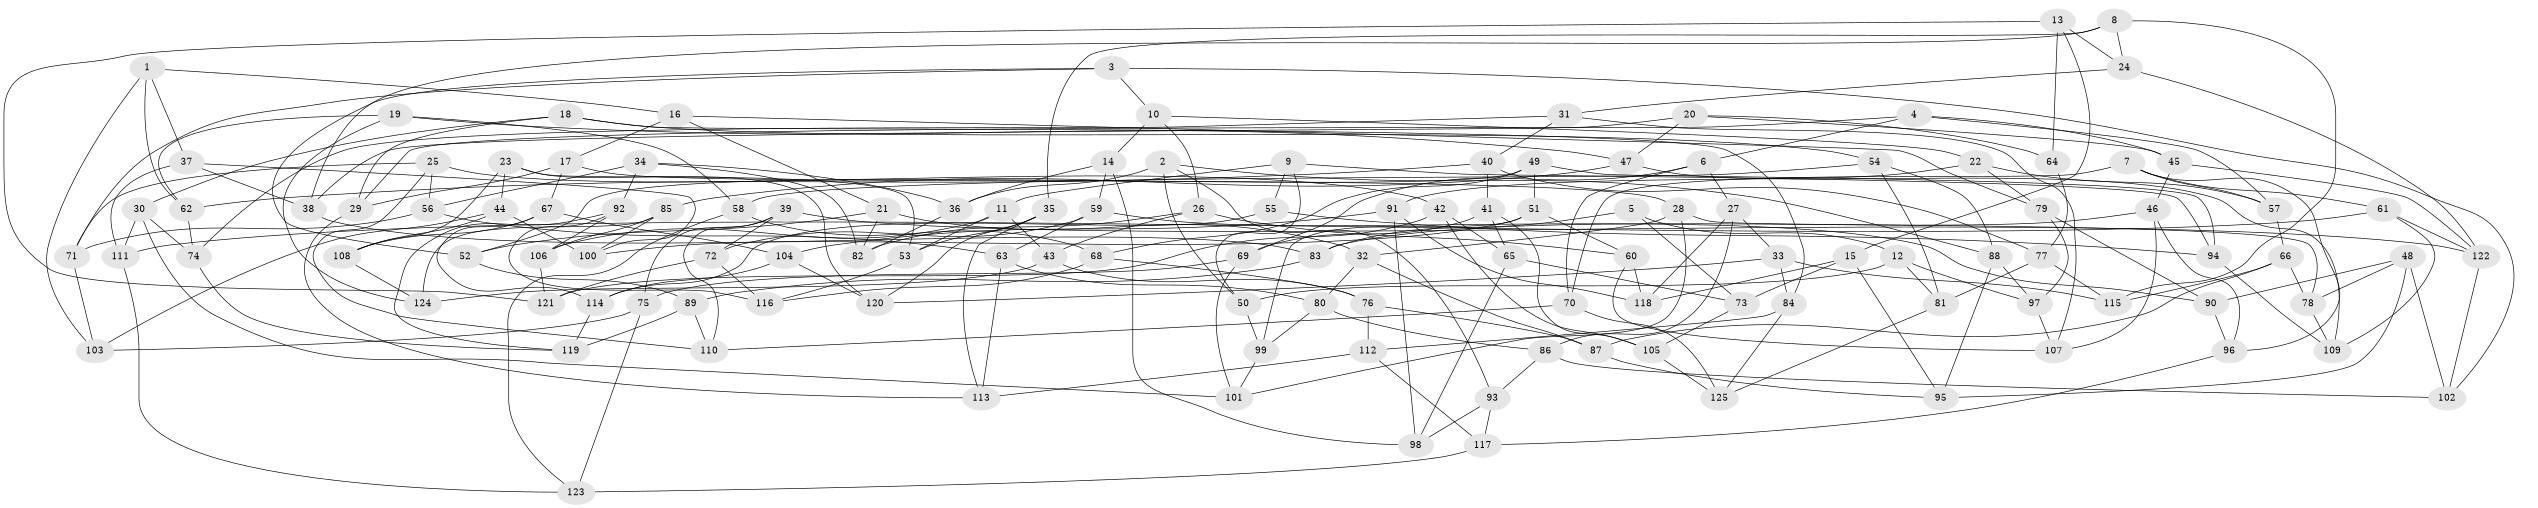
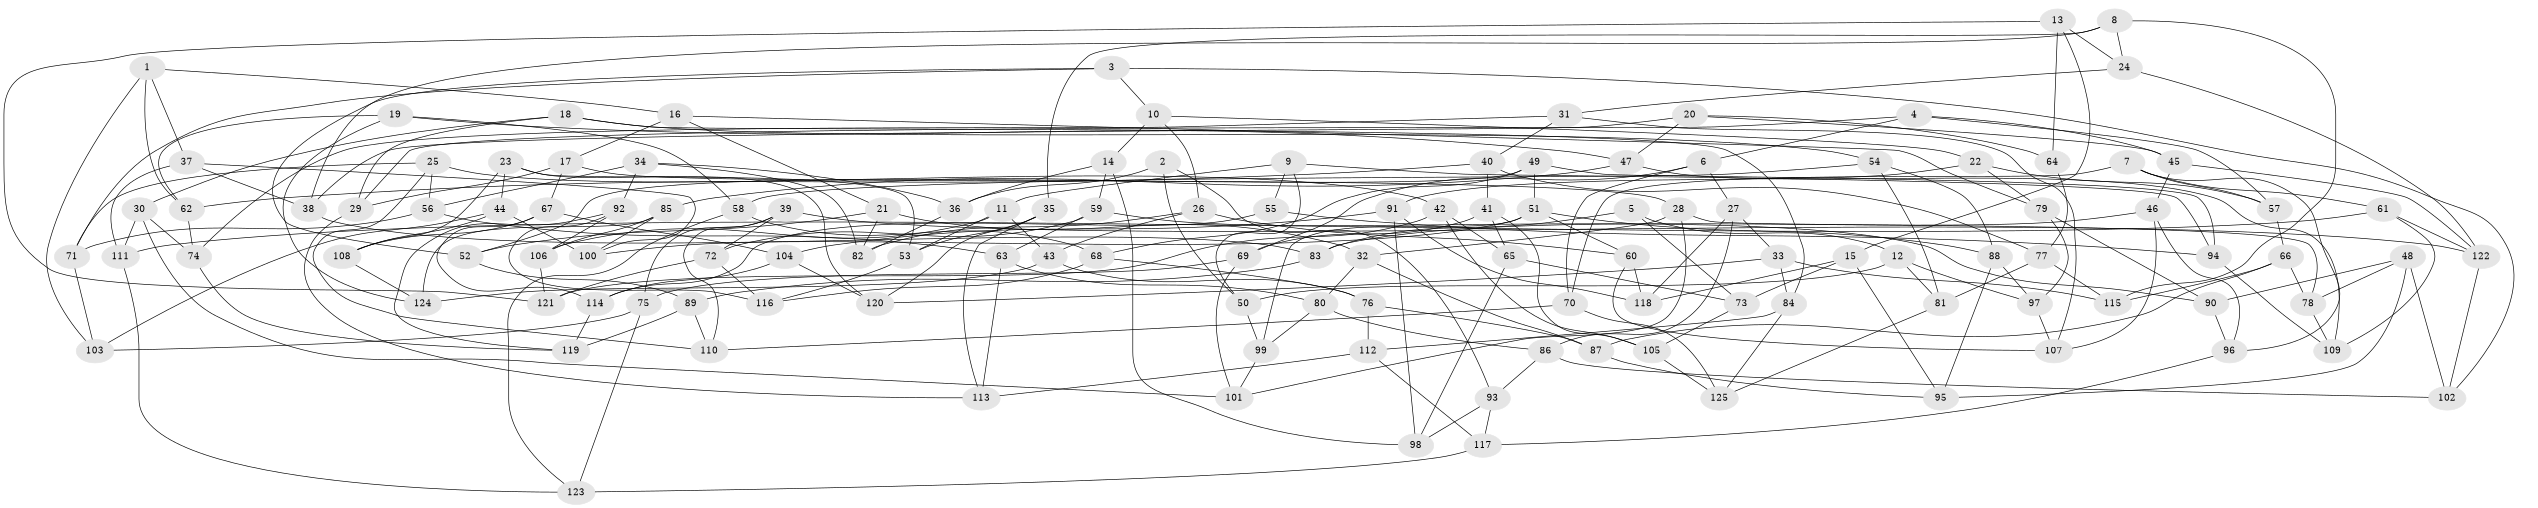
edge "2" -- "88": now "51" -- "88"
